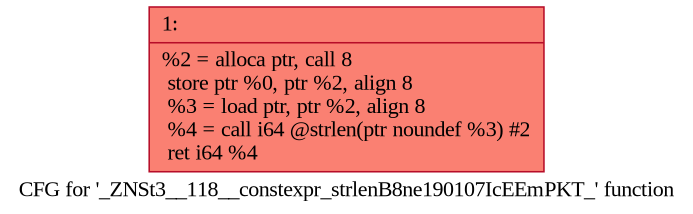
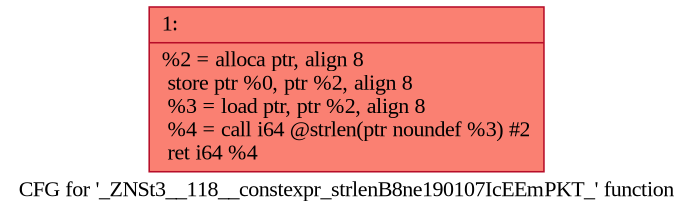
node "1:": text "%2 = alloca ptr, call 8" -> "%2 = alloca ptr, align 8"
